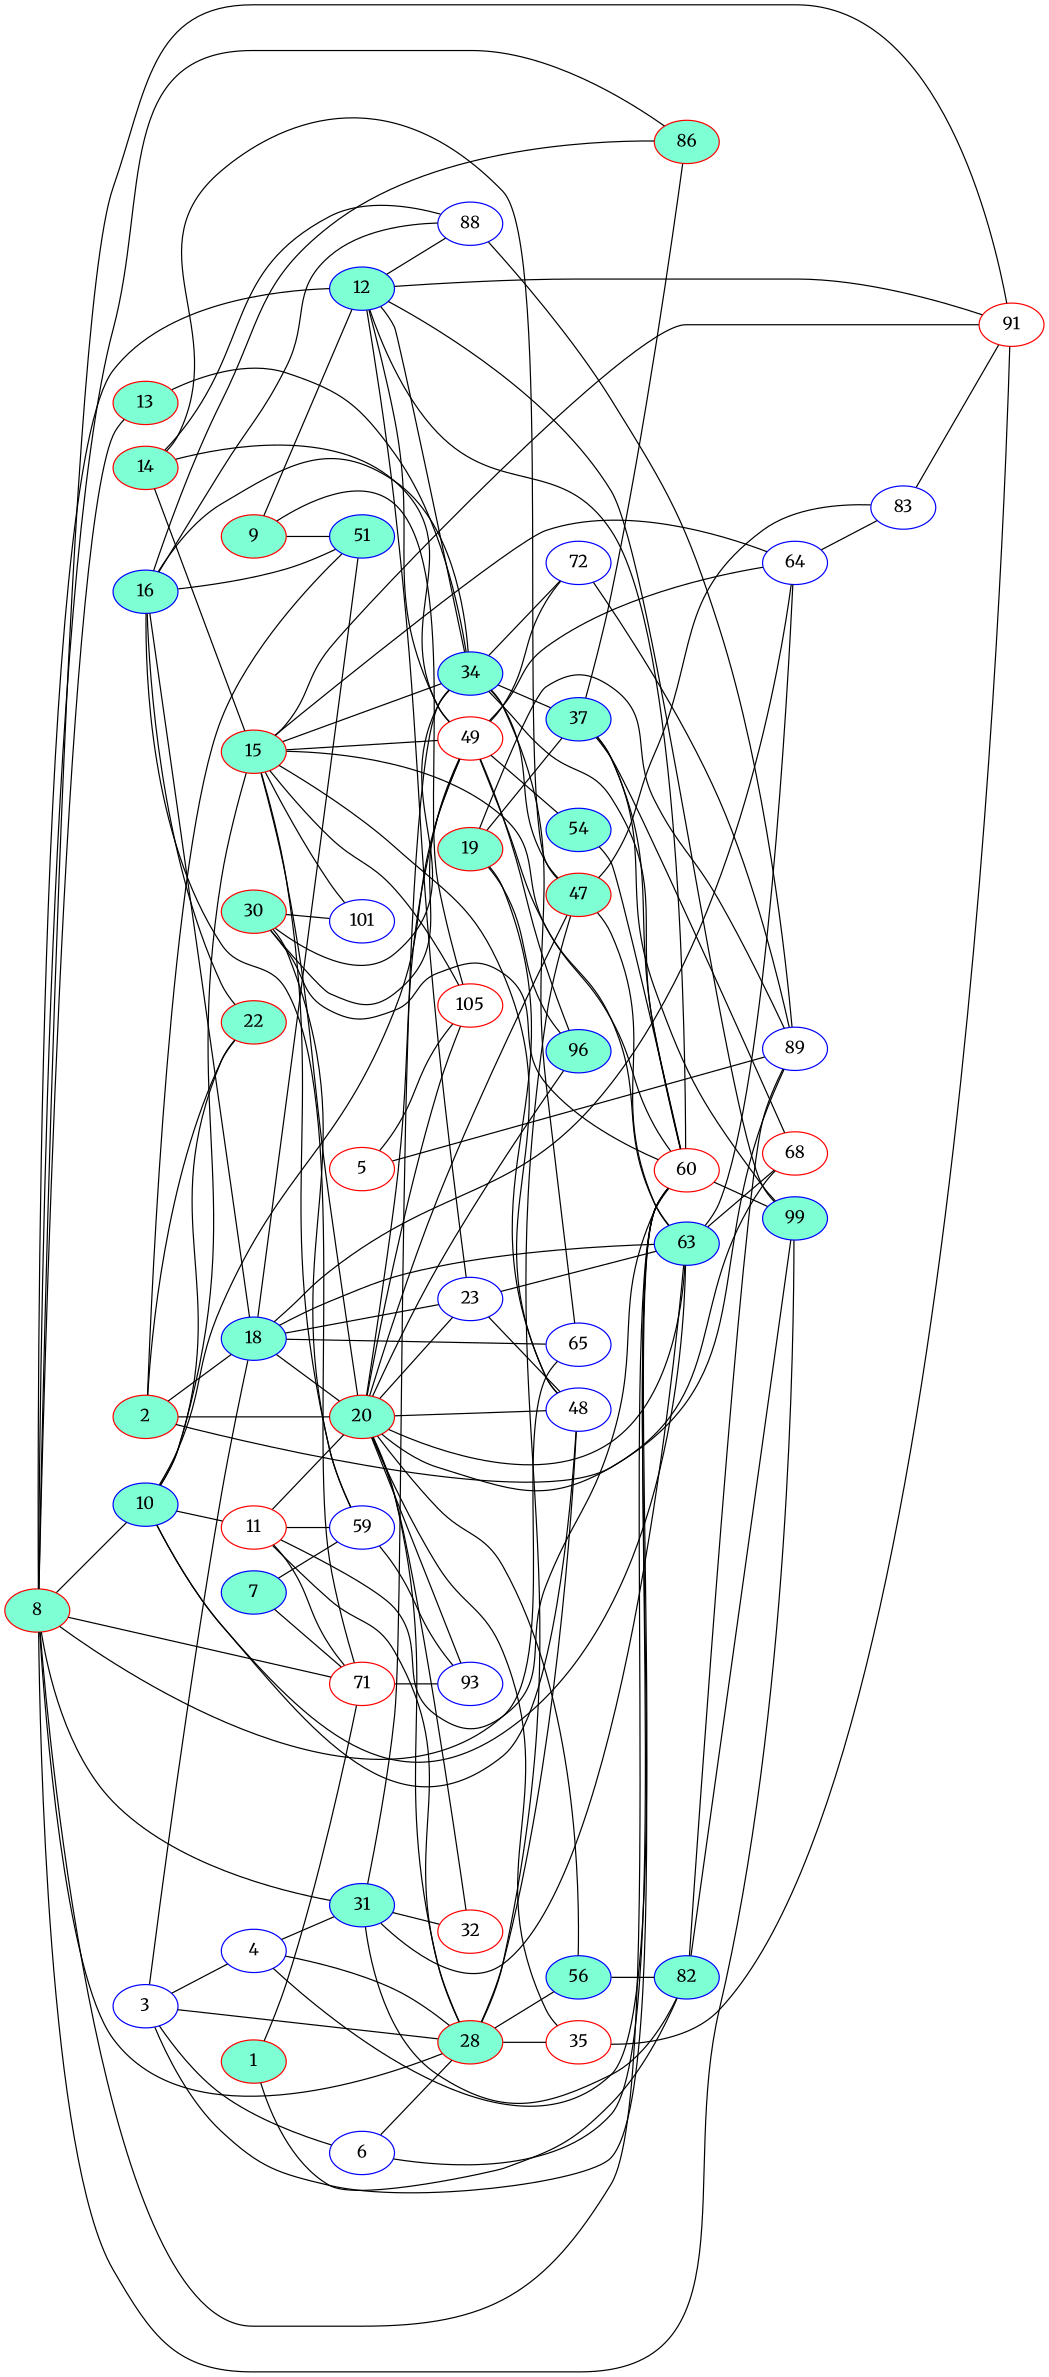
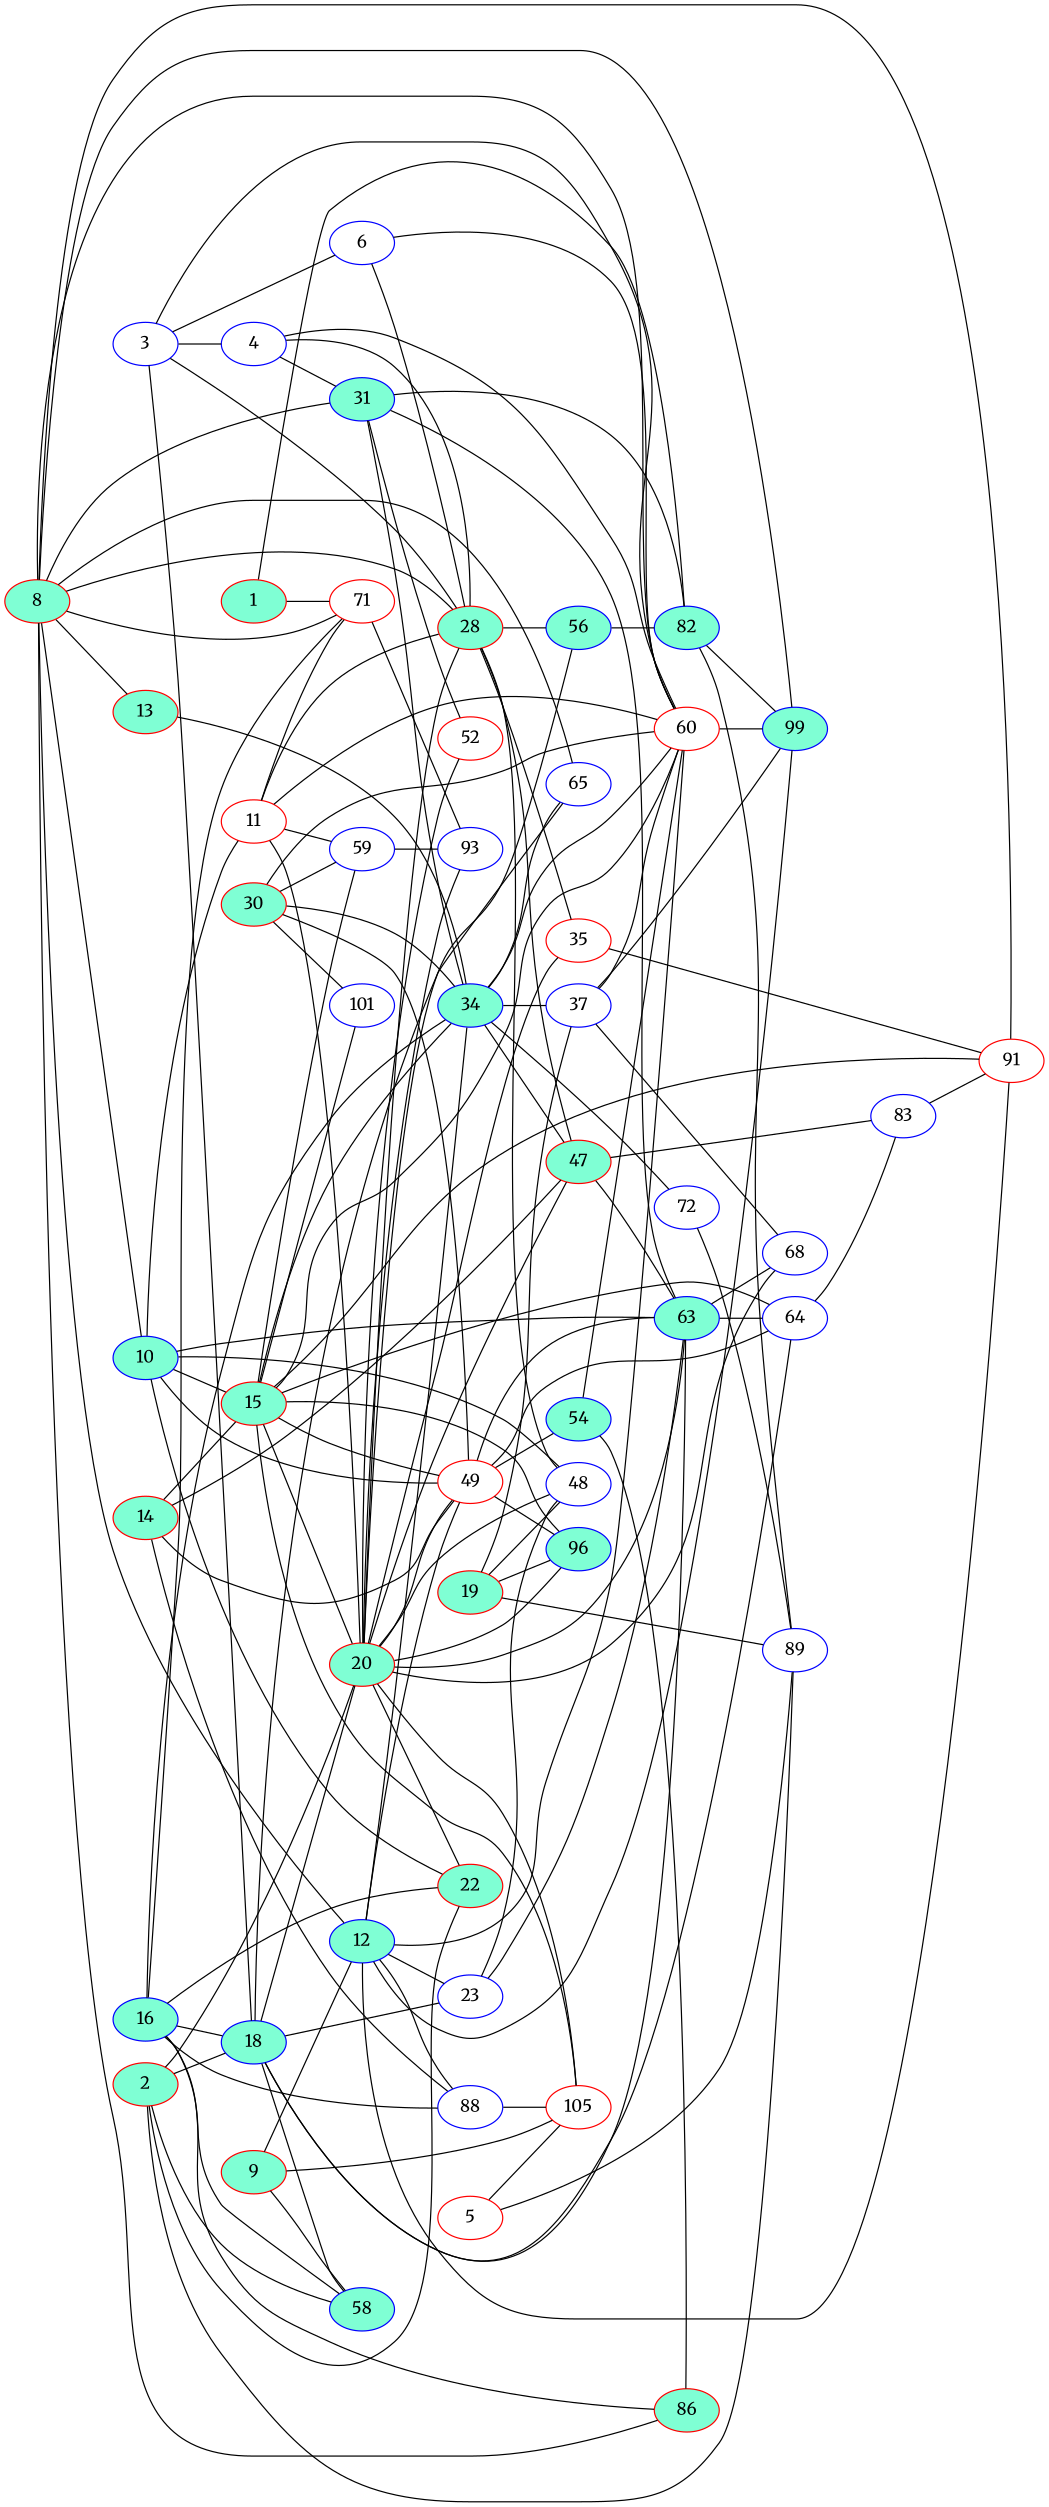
edge "86" -- "37": now "86" -- "54"
node "51": label "51" -> "58"
edge "88" -- "89": now "88" -- "105"
edge "72" -- "49": removed
node "37": fillcolor aquamarine -> white
edge "15" -- "48": now "15" -- "96"
node "68": color red -> blue
edge "23" -- "20": now "22" -- "20"
node "7": removed
node "32": label "32" -> "52"
